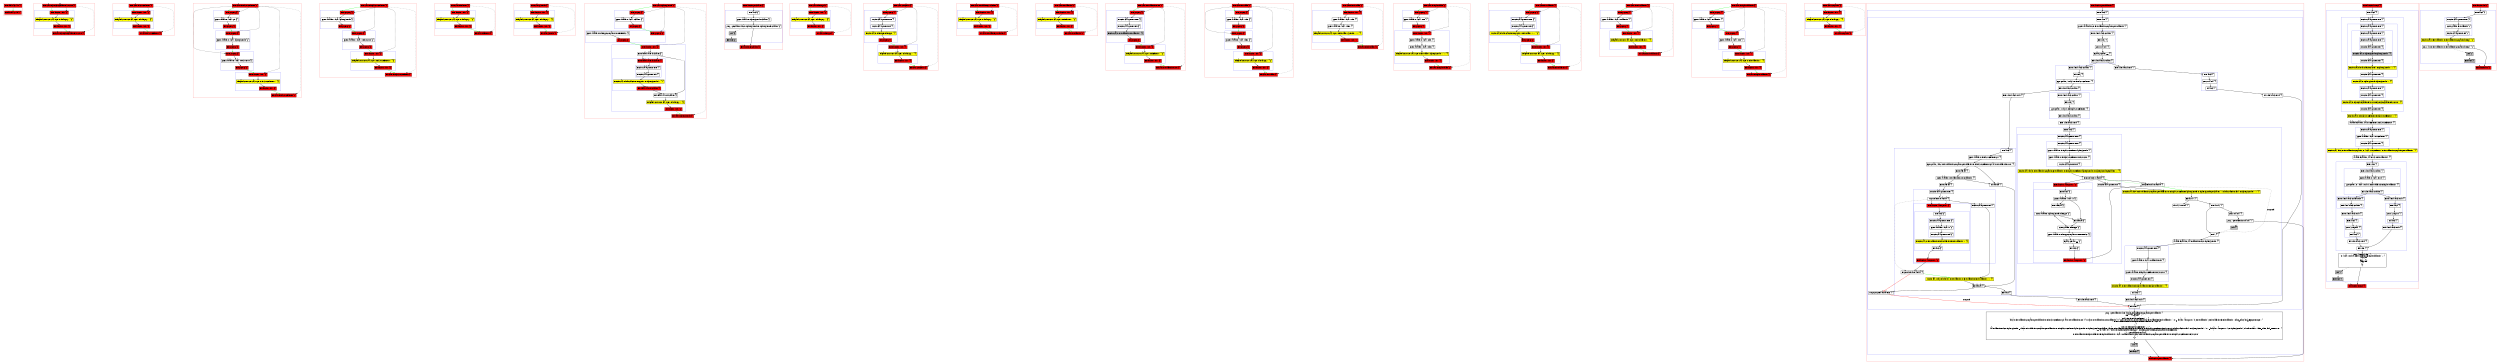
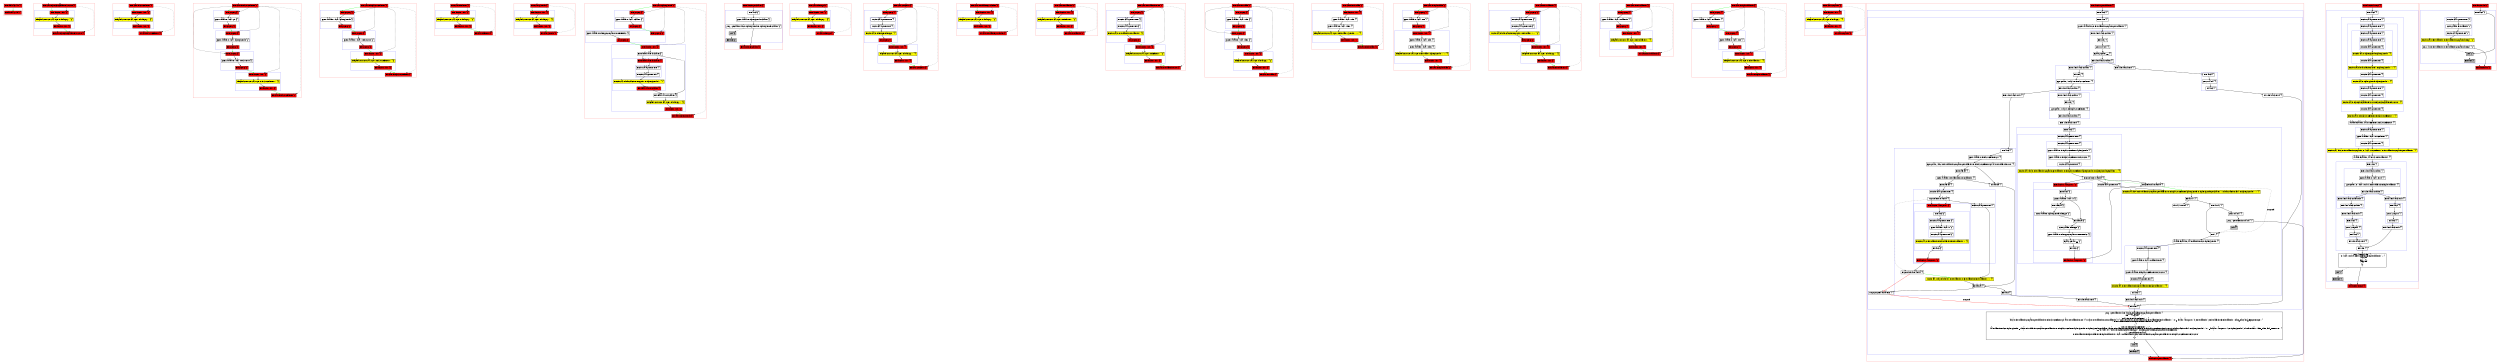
edge "Enter block [2]" -> "Function call arguments enter [2]": now "Enter block [2]" -> "Stub [2]"
node "Function call: R|/KtModifierList.KtModifierList|() [3]": fillcolor gray -> yellow
node "Function call: R|/LighterASTNode.LighterASTNode|() [4]": fillcolor gray -> yellow
edge "Access qualifier /TokenType [5]" -> "Access variable R|/LighterASTNode.tokenType| [5]": now "Enter safe call [5]" -> "Access variable R|/LighterASTNode.tokenType| [5]"
